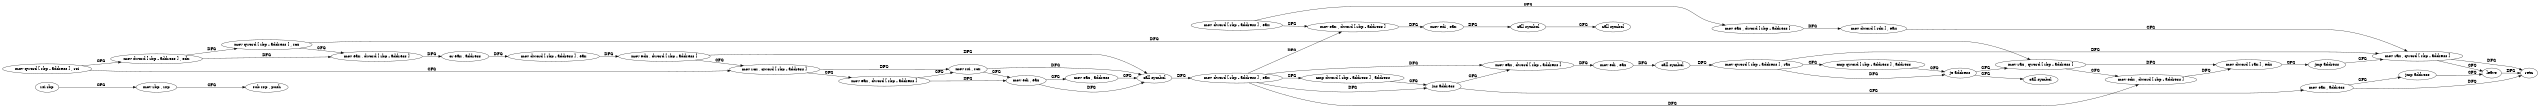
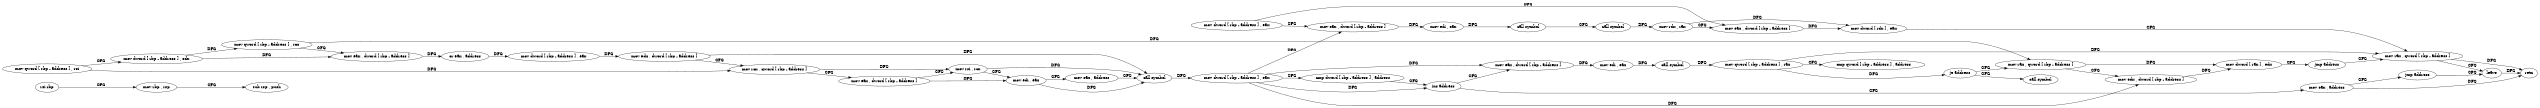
node "mov rdx , rax": added
edge "mov qword [ rbp - address ] , rsi" -> "mov rcx , qword [ rbp - address ]": label "CFG" -> "DFG"
edge "cmp qword [ rbp - address ] , address" -> "je address": removed, label "CFG"
